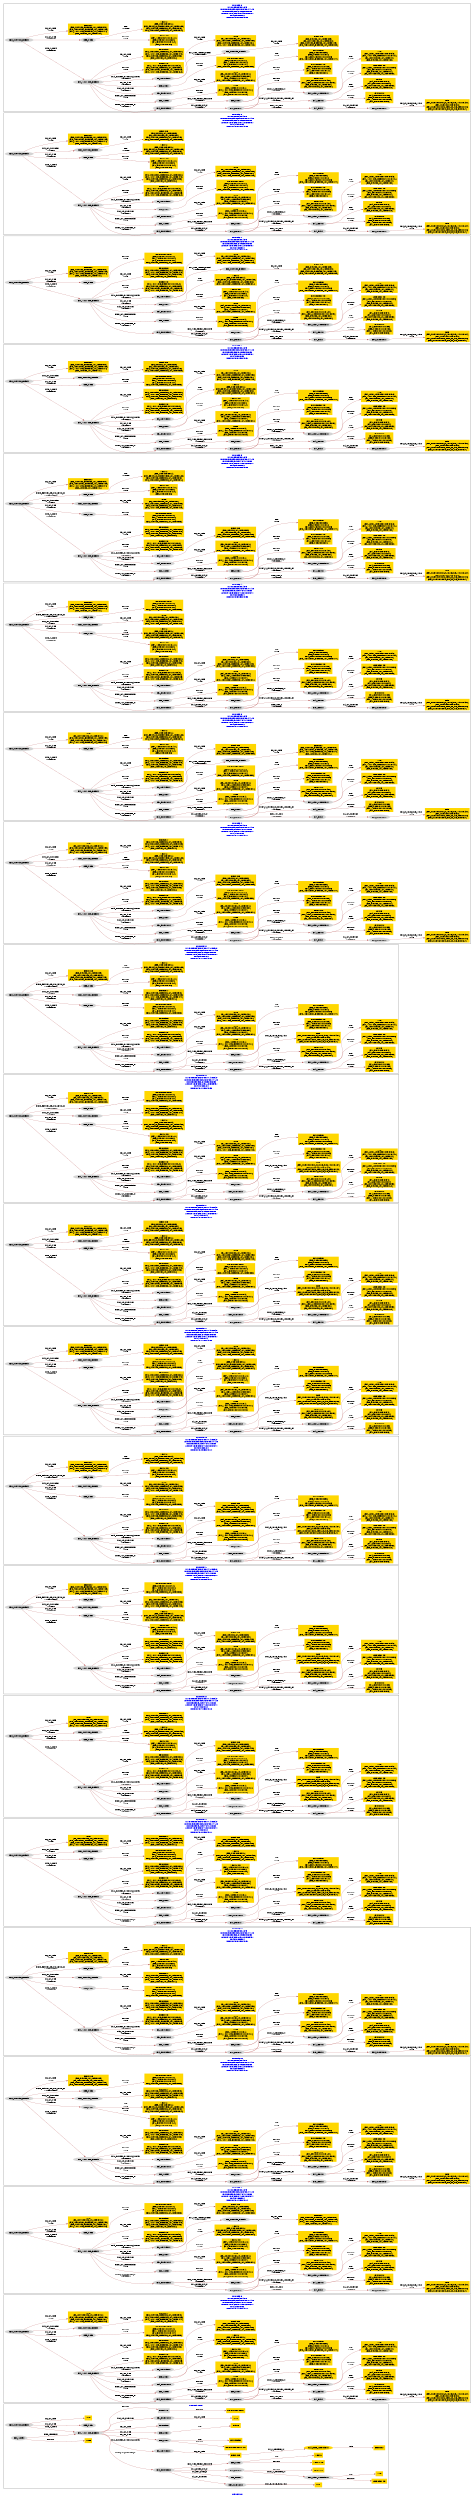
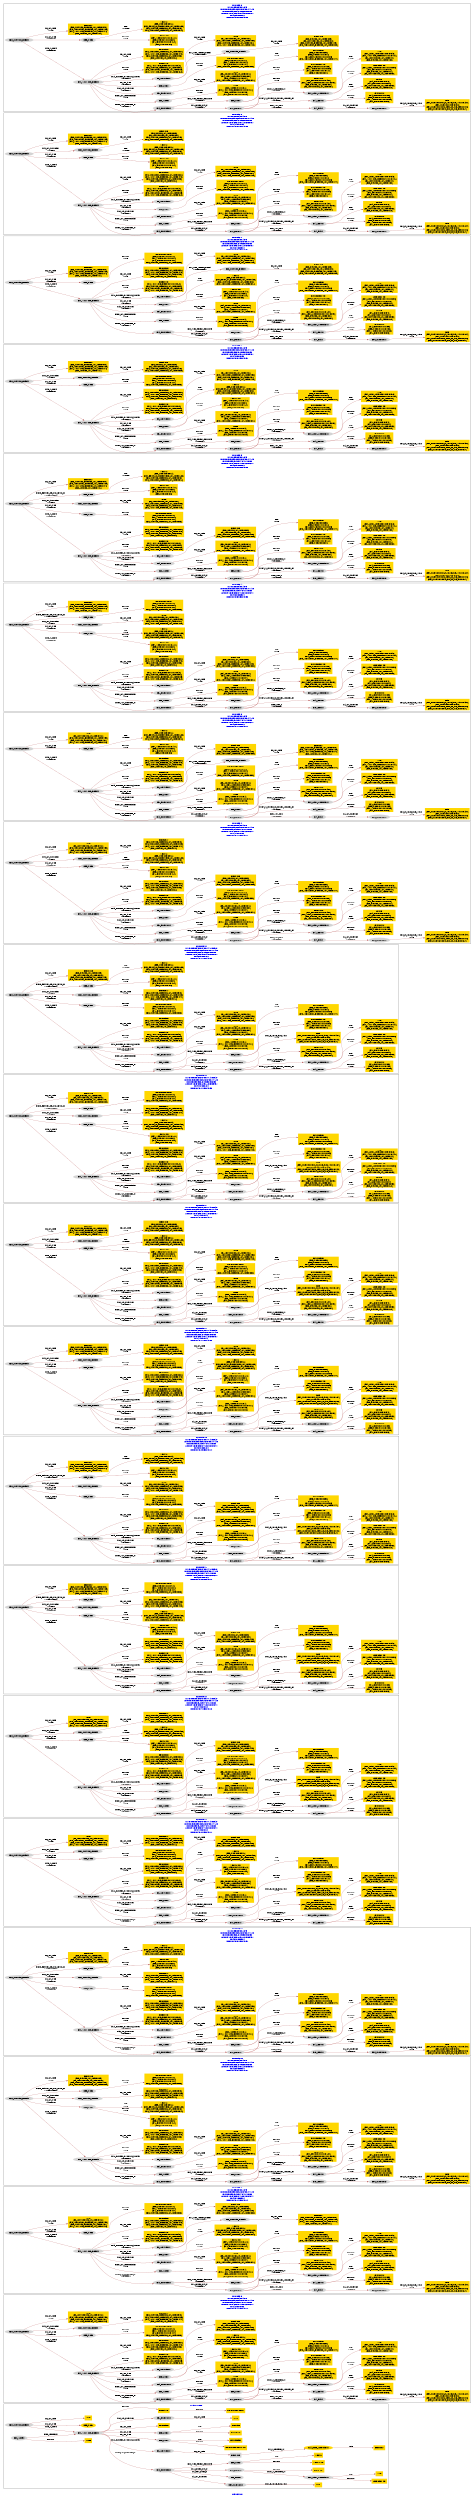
cluster "1-correct model": label "1-correct model" -> "1-within model"
node "Object URI": fillcolor lightgray -> gold
node "E55_Type4": fillcolor lightgray -> gold
node "Description": fillcolor lightgray -> gold
node "Culture": label "Culture" -> "Linguistic"
node "Culture URI": added
node "Credit Line": fillcolor gold -> lightgray
node "Person URI": label "Person URI" -> "Group URI"
